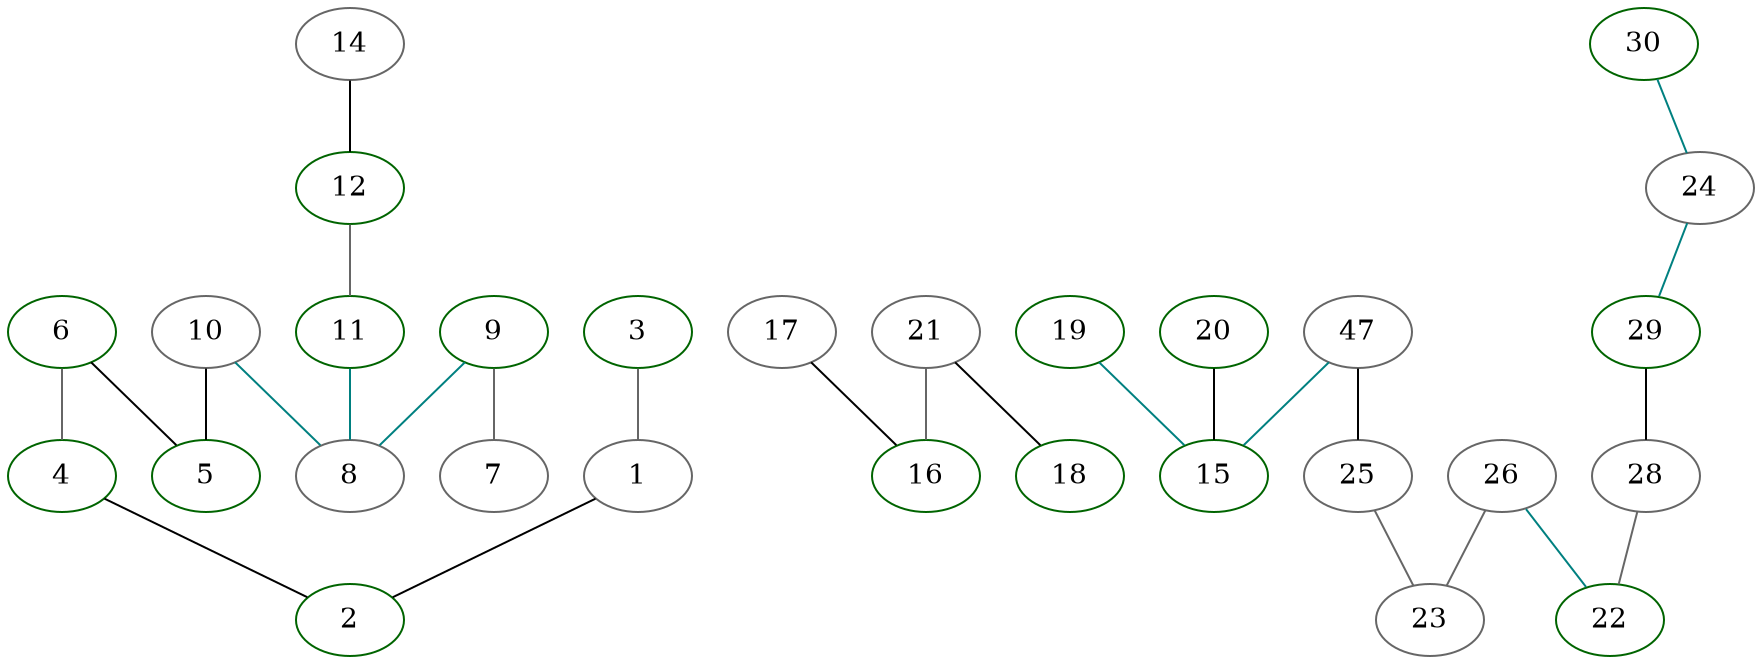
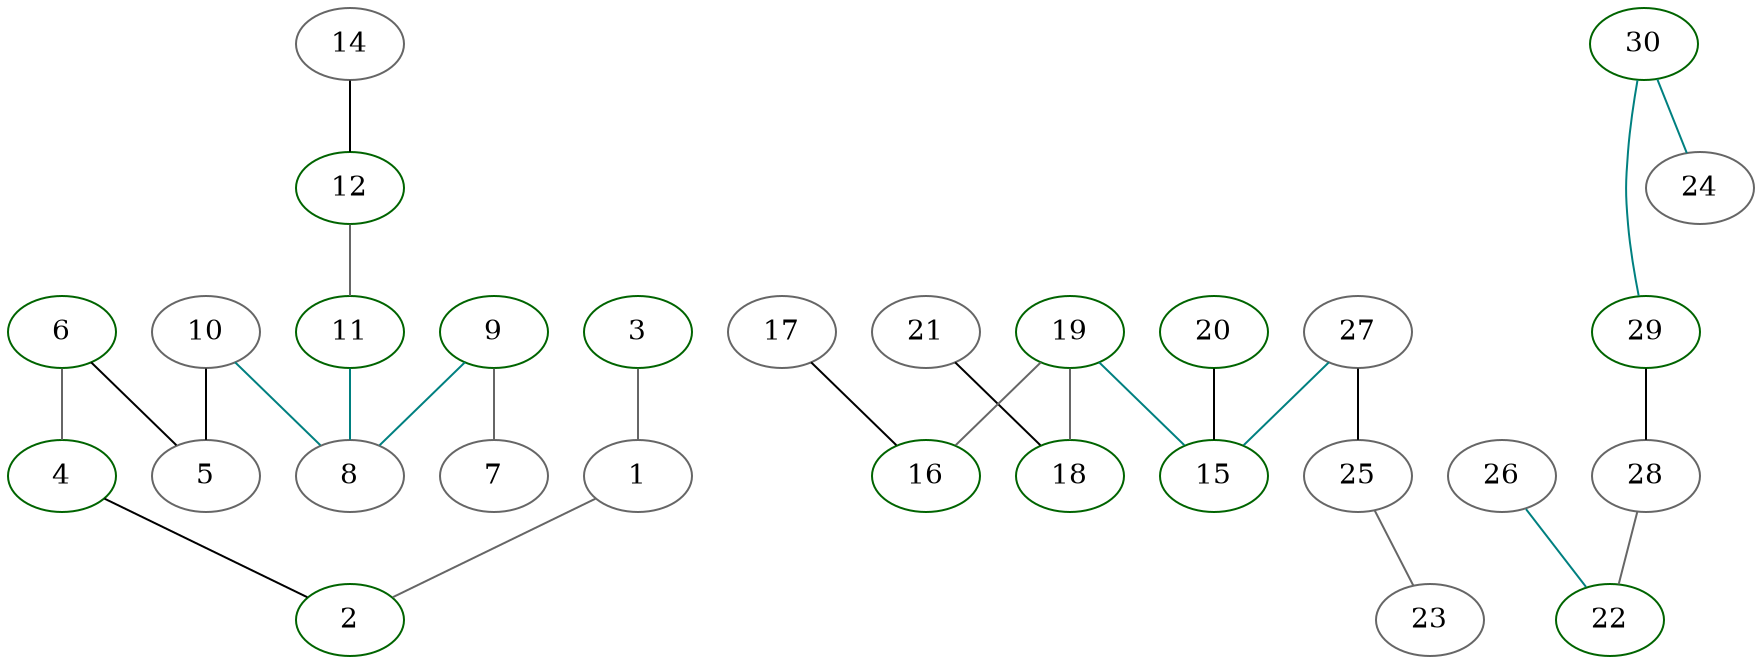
edge "24" -- "29": now "30" -- "29"
node "47": label "47" -> "27"
edge "21" -- "16": now "19" -- "16"
edge "19" -- "18": added
node "5": color darkgreen -> gray40
edge "1" -- "2": color black -> gray40
edge "26" -- "23": removed
